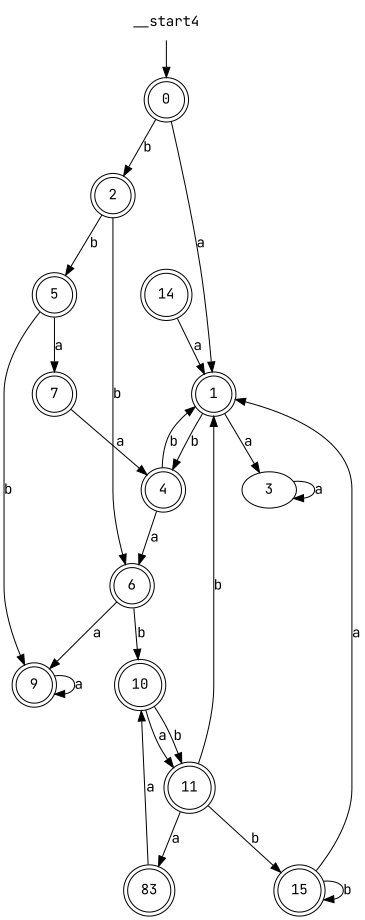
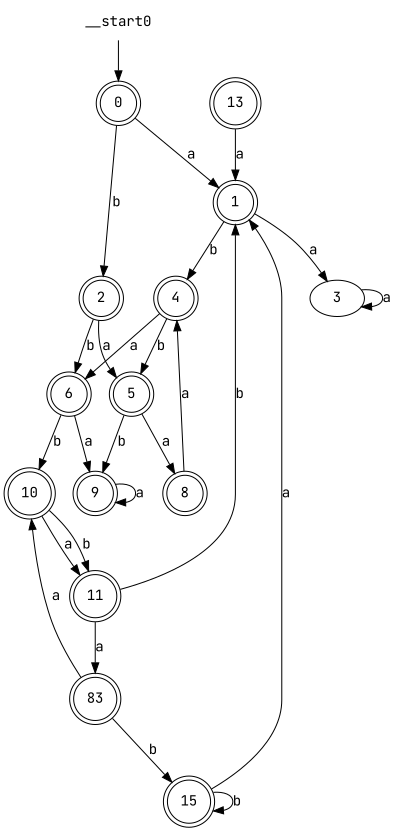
node "__start4": label "__start4" -> "__start0"
edge "2" -> "5": label "b" -> "a"
node "14": label "14" -> "13"
node "7": label "7" -> "8"
edge "4" -> "1": now "4" -> "5"
edge "11" -> "15": now "83" -> "15"
